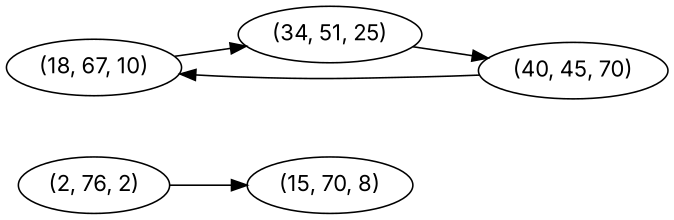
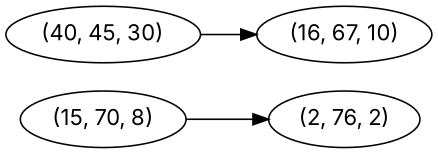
node "(34, 51, 25)": removed
node "(18, 67, 10)": label "(18, 67, 10)" -> "(16, 67, 10)"
node "(40, 45, 70)": label "(40, 45, 70)" -> "(40, 45, 30)"
edge "(2, 76, 2)" -> "(15, 70, 8)": reversed
